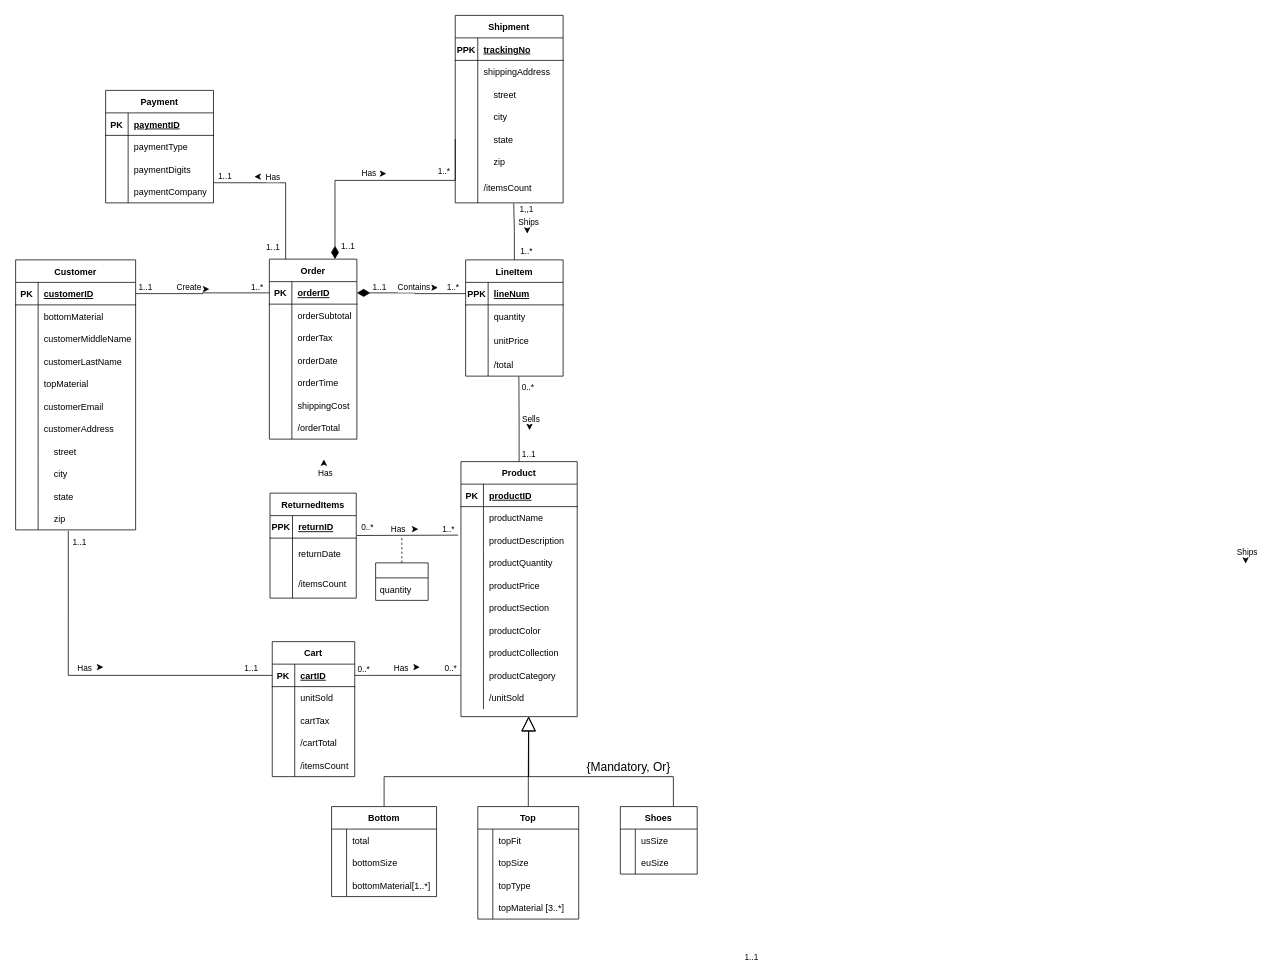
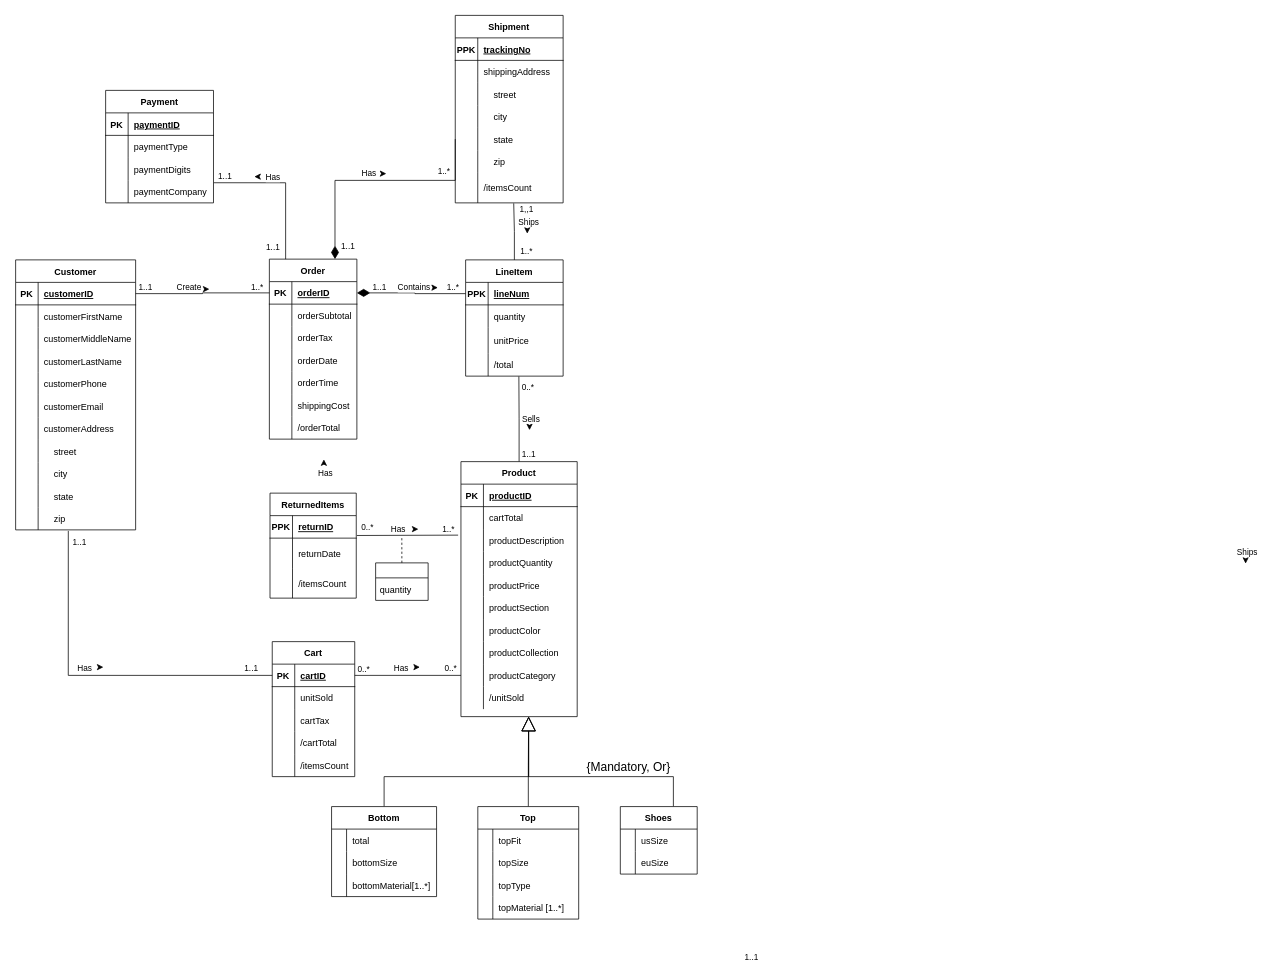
node "bottomMaterial": label "bottomMaterial" -> "customerFirstName"
node "topMaterial": label "topMaterial" -> "customerPhone"
node "productName": label "productName" -> "cartTotal"
node "topMaterial [3..*]": label "topMaterial [3..*]" -> "topMaterial [1..*]"
